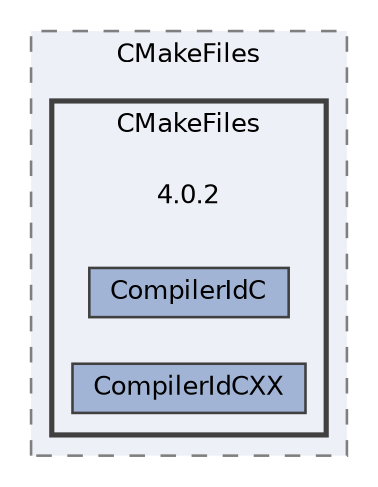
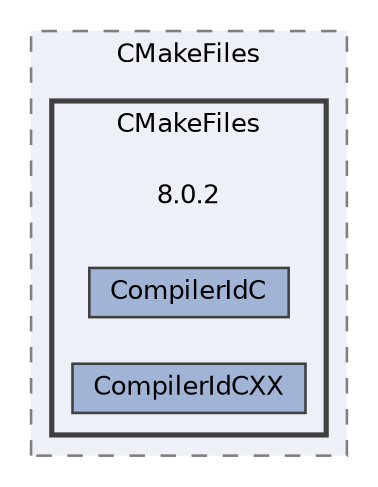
node "4.0.2": label "4.0.2" -> "8.0.2"
